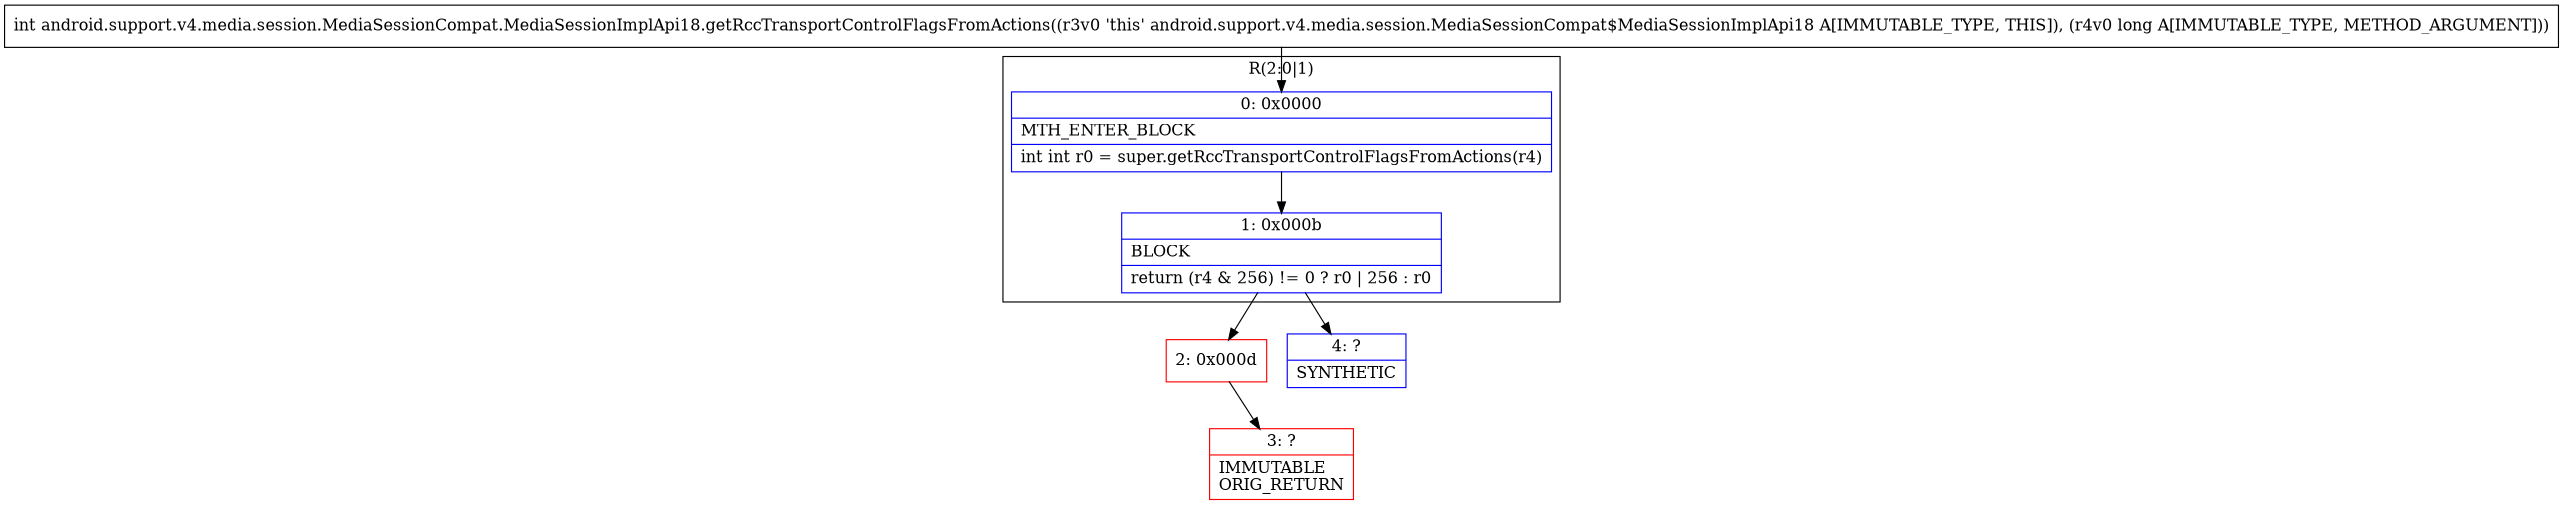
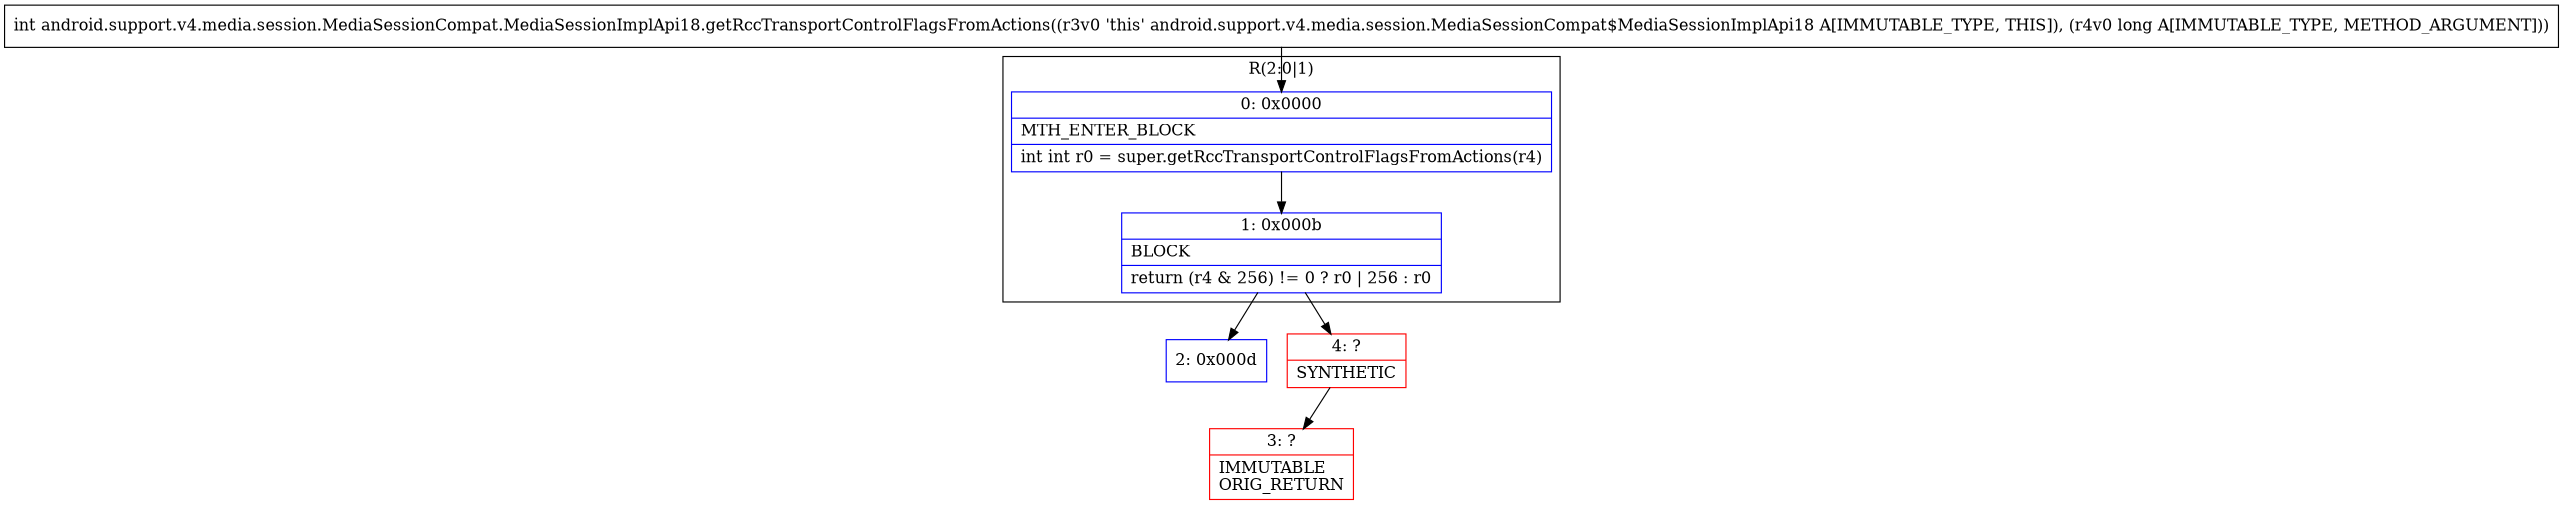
node "2: 0x000d": color red -> blue
node "4: ?": color blue -> red
edge "2: 0x000d" -> "3: ?": now "4: ?" -> "3: ?"
